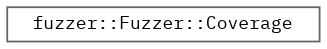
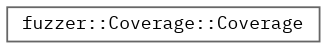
node "fuzzer::Fuzzer::Coverage": label "fuzzer::Fuzzer::Coverage" -> "fuzzer::Coverage::Coverage"
